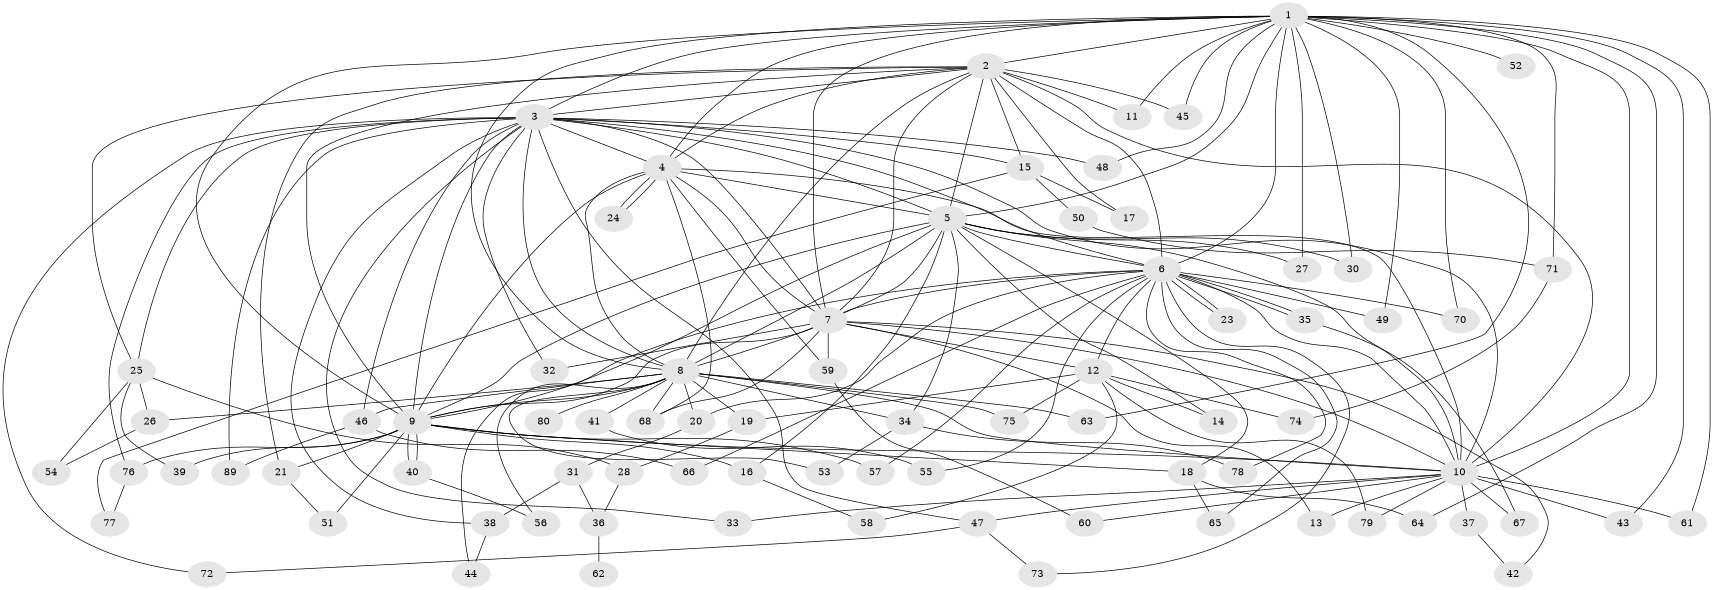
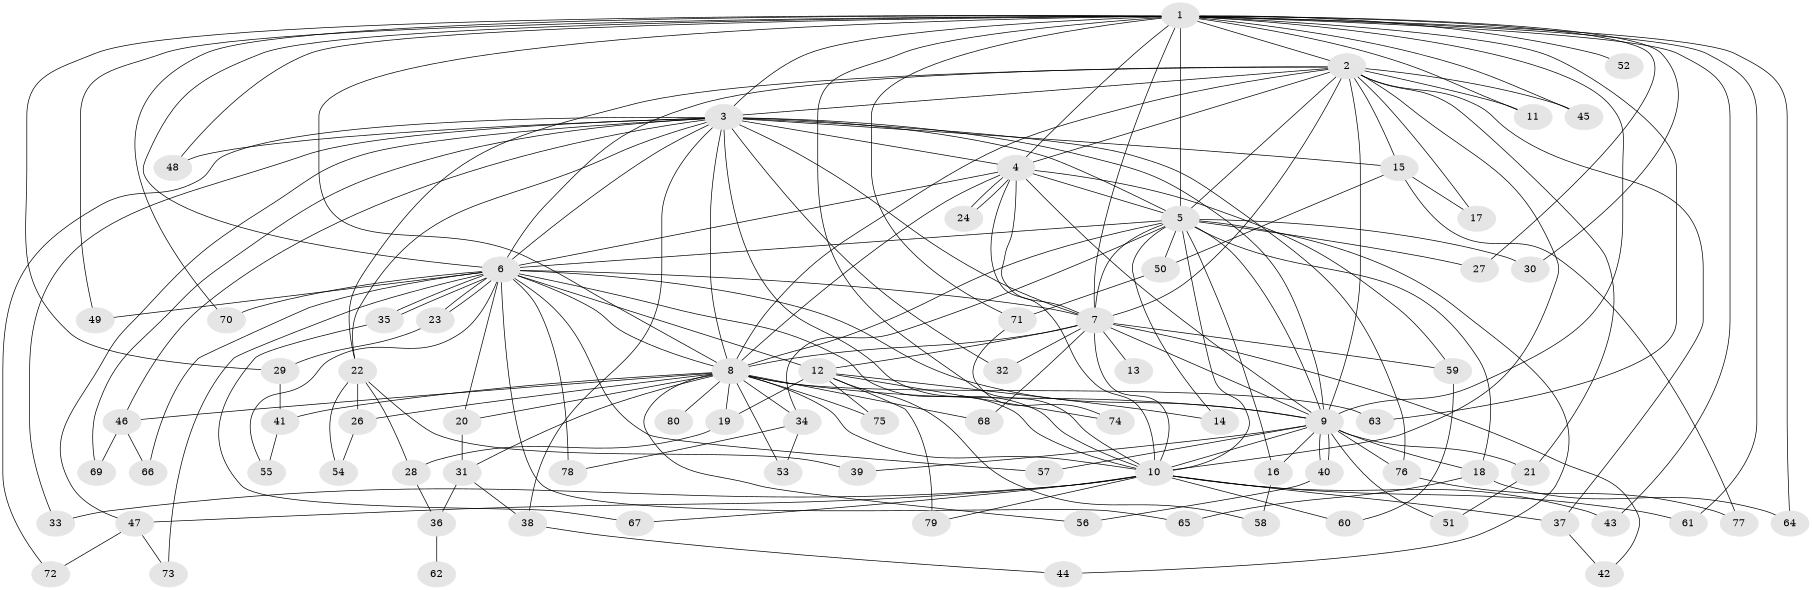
edge "2" -- "37": added
edge "5" -- "50": added
edge "4" -- "68": now "4" -- "6"
edge "6" -- "8": added
node "25": label "25" -> "22"
node "29": added
edge "8" -- "31": added
node "89": label "89" -> "69"
edge "10" -- "13": removed
